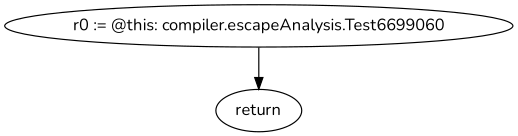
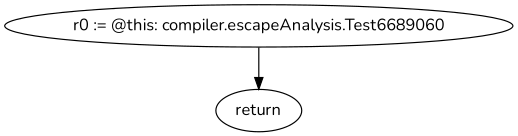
node "r0 := @this: compiler.escapeAnalysis.Test6699060": label "r0 := @this: compiler.escapeAnalysis.Test6699060" -> "r0 := @this: compiler.escapeAnalysis.Test6689060"
